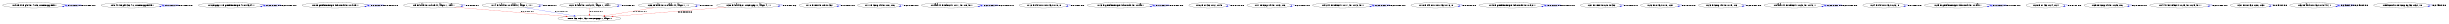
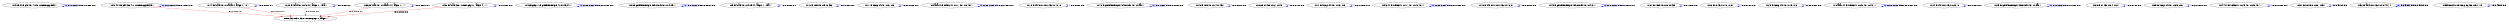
node "%15 = zext i8 %14 to i32": added
edge "%9 = load i8* %d.05.i.i, align 1, !tba..." -> "store i32 %31, i32* %scevgep11, align ...": now "%i.04.i.i = phi i32 [ 0, %memcpy.exit5..." -> "store i32 %31, i32* %scevgep11, align ..."
edge "%14 = load i8* %.data.i.i, align 1, !t..." -> "store i32 %31, i32* %scevgep11, align ...": color blue -> red
